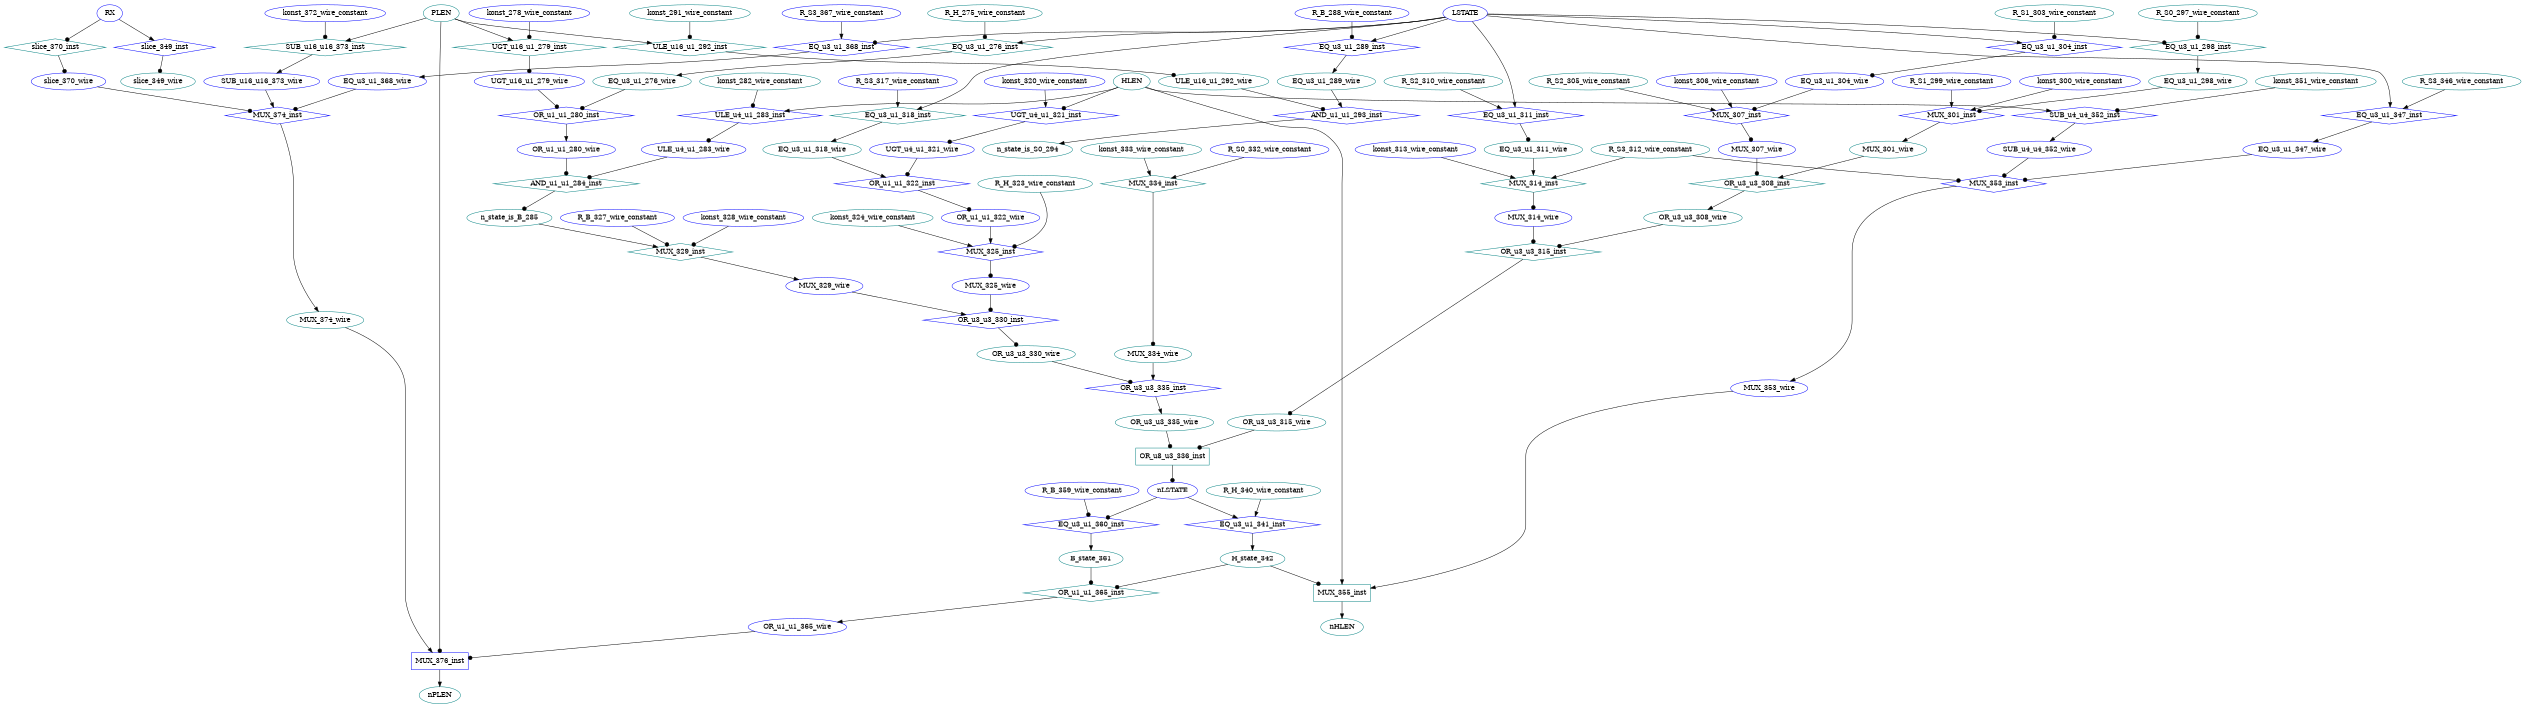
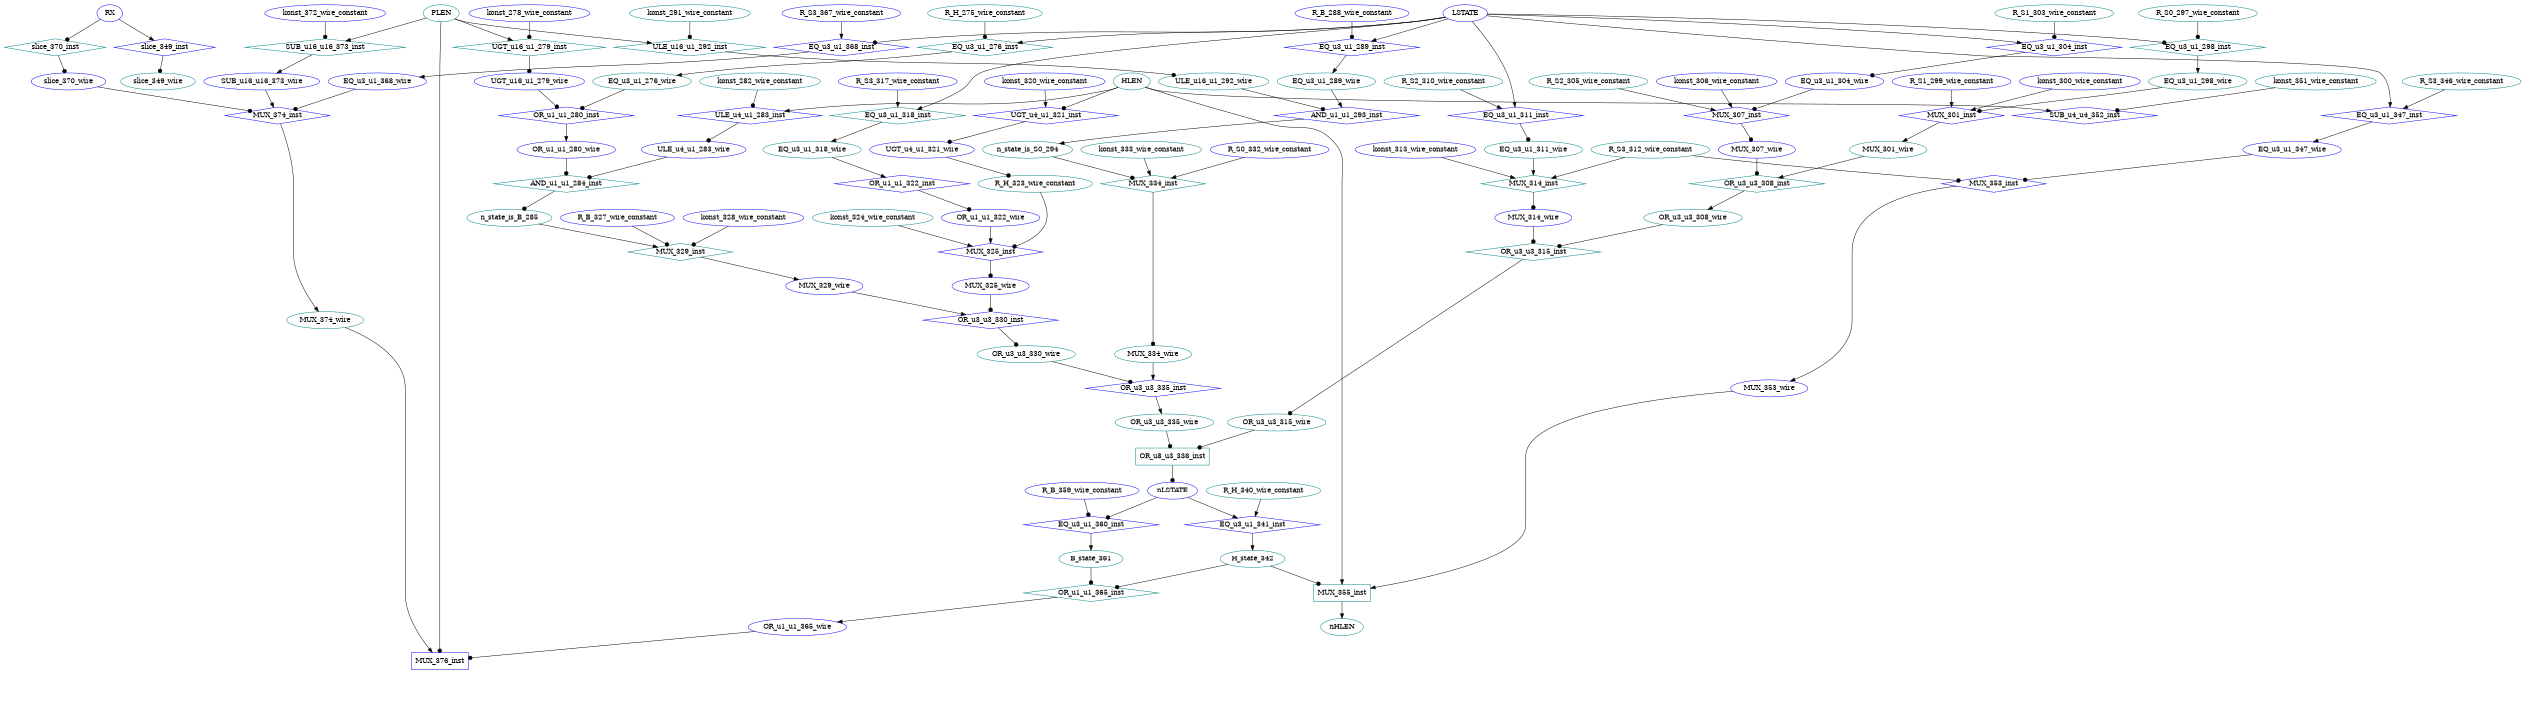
node "SUB_u4_u4_352_wire": removed
edge "UGT_u4_u1_321_wire" -> "OR_u1_u1_322_inst": now "UGT_u4_u1_321_wire" -> "R_H_323_wire_constant"
edge "n_state_is_S0_294" -> "MUX_334_inst": added
node "nPLEN": removed
